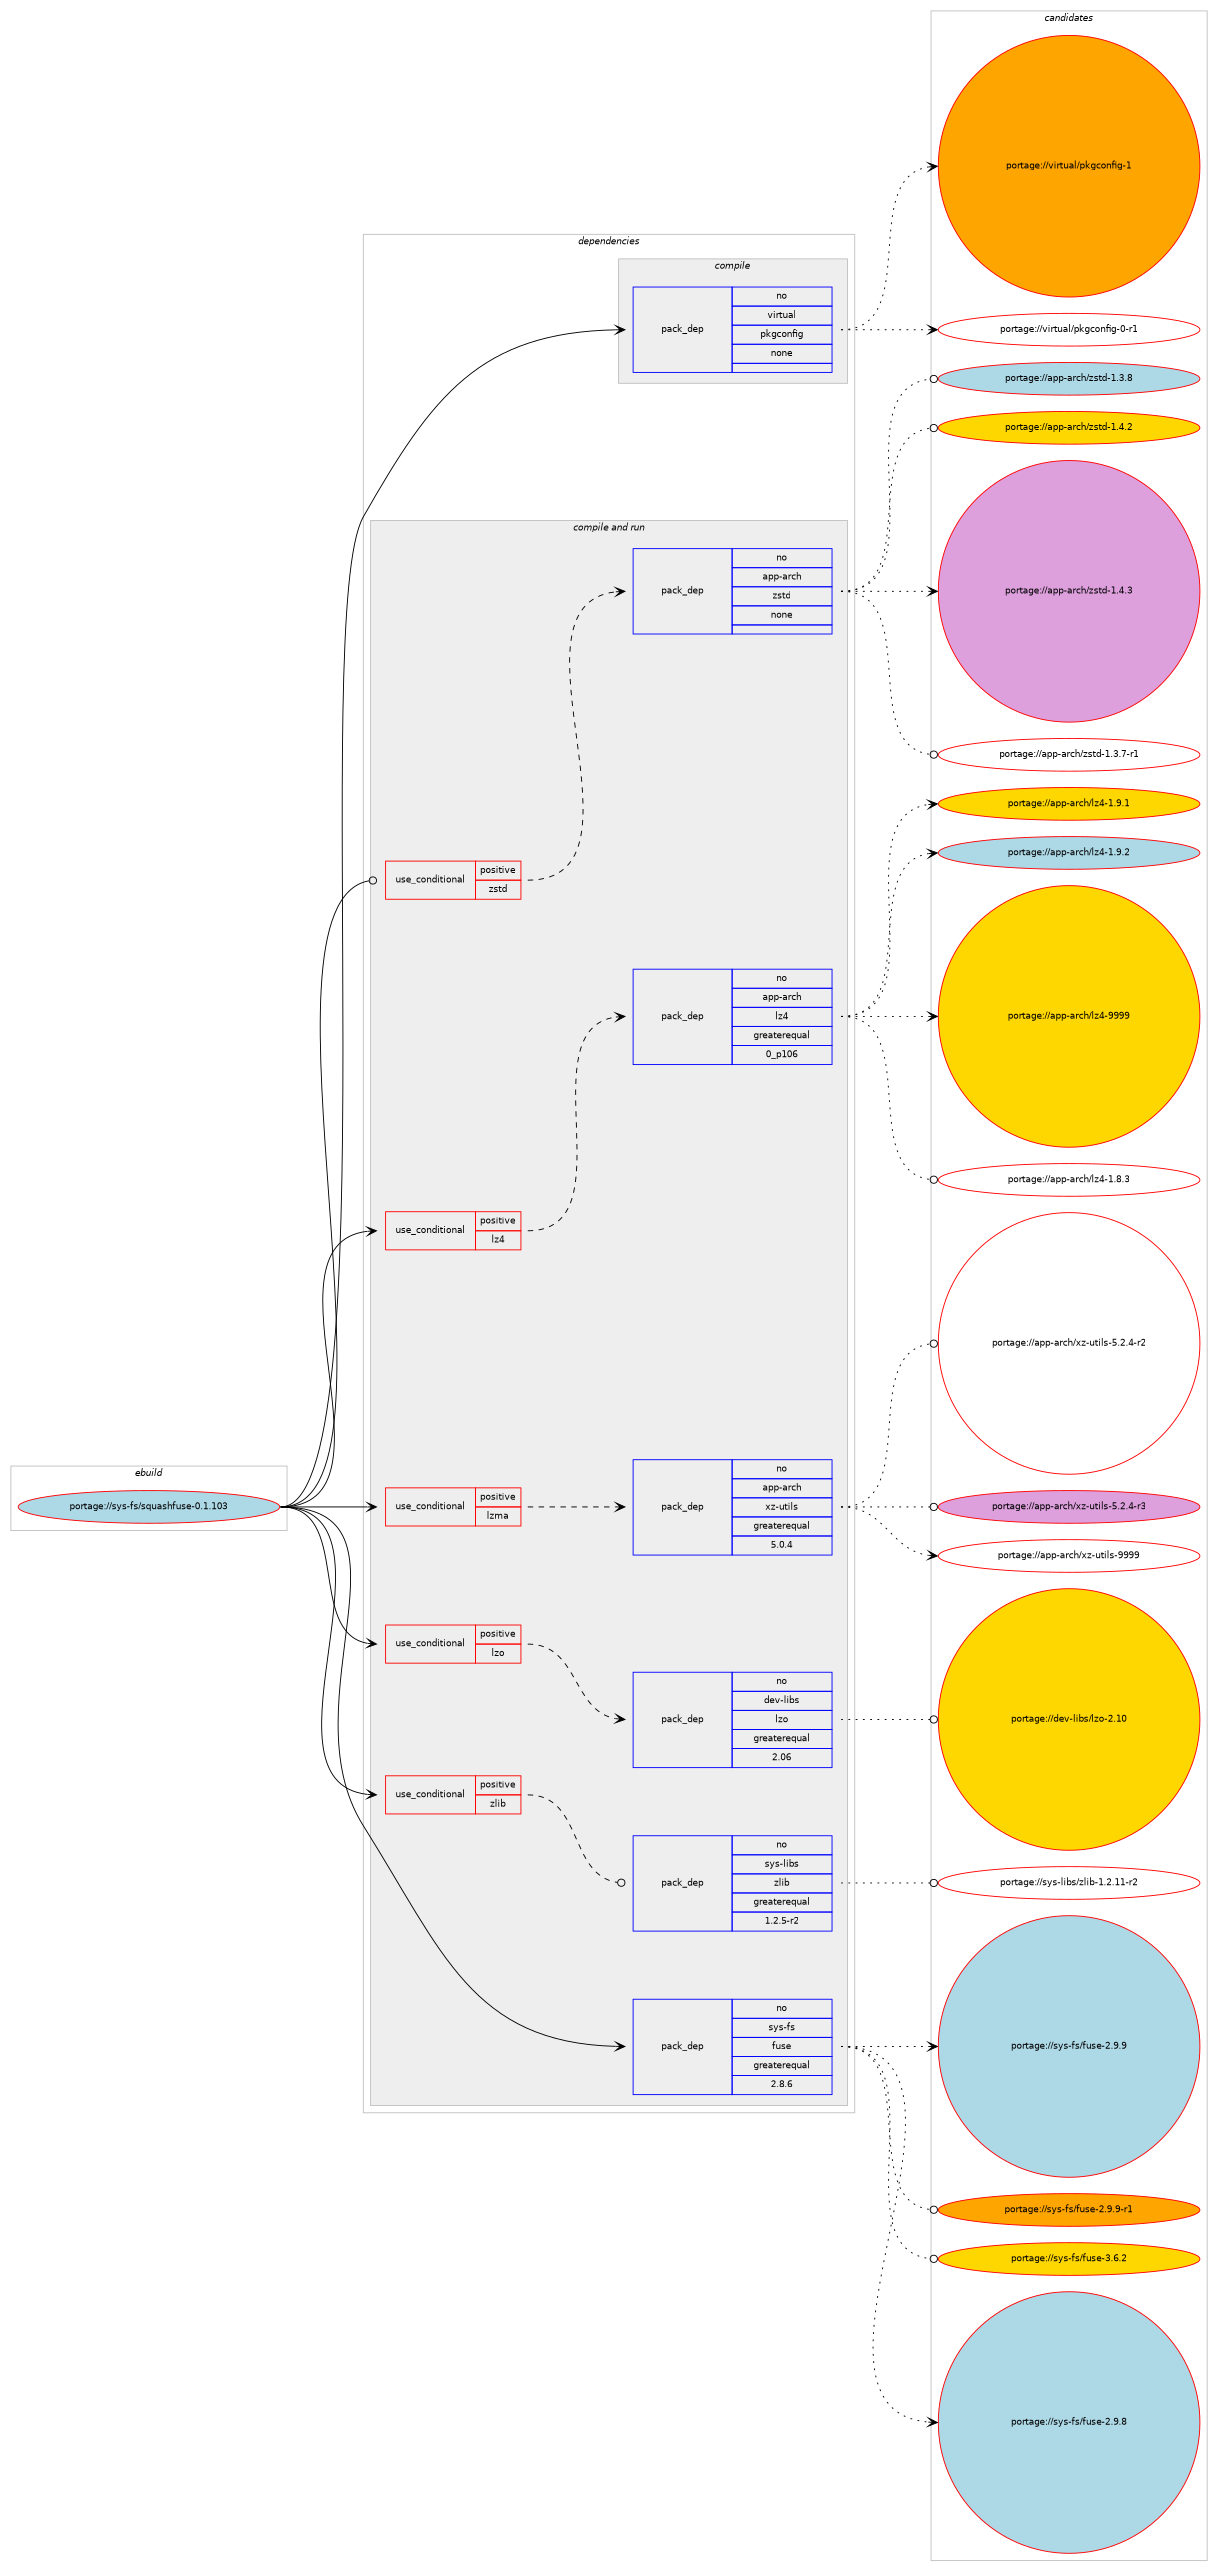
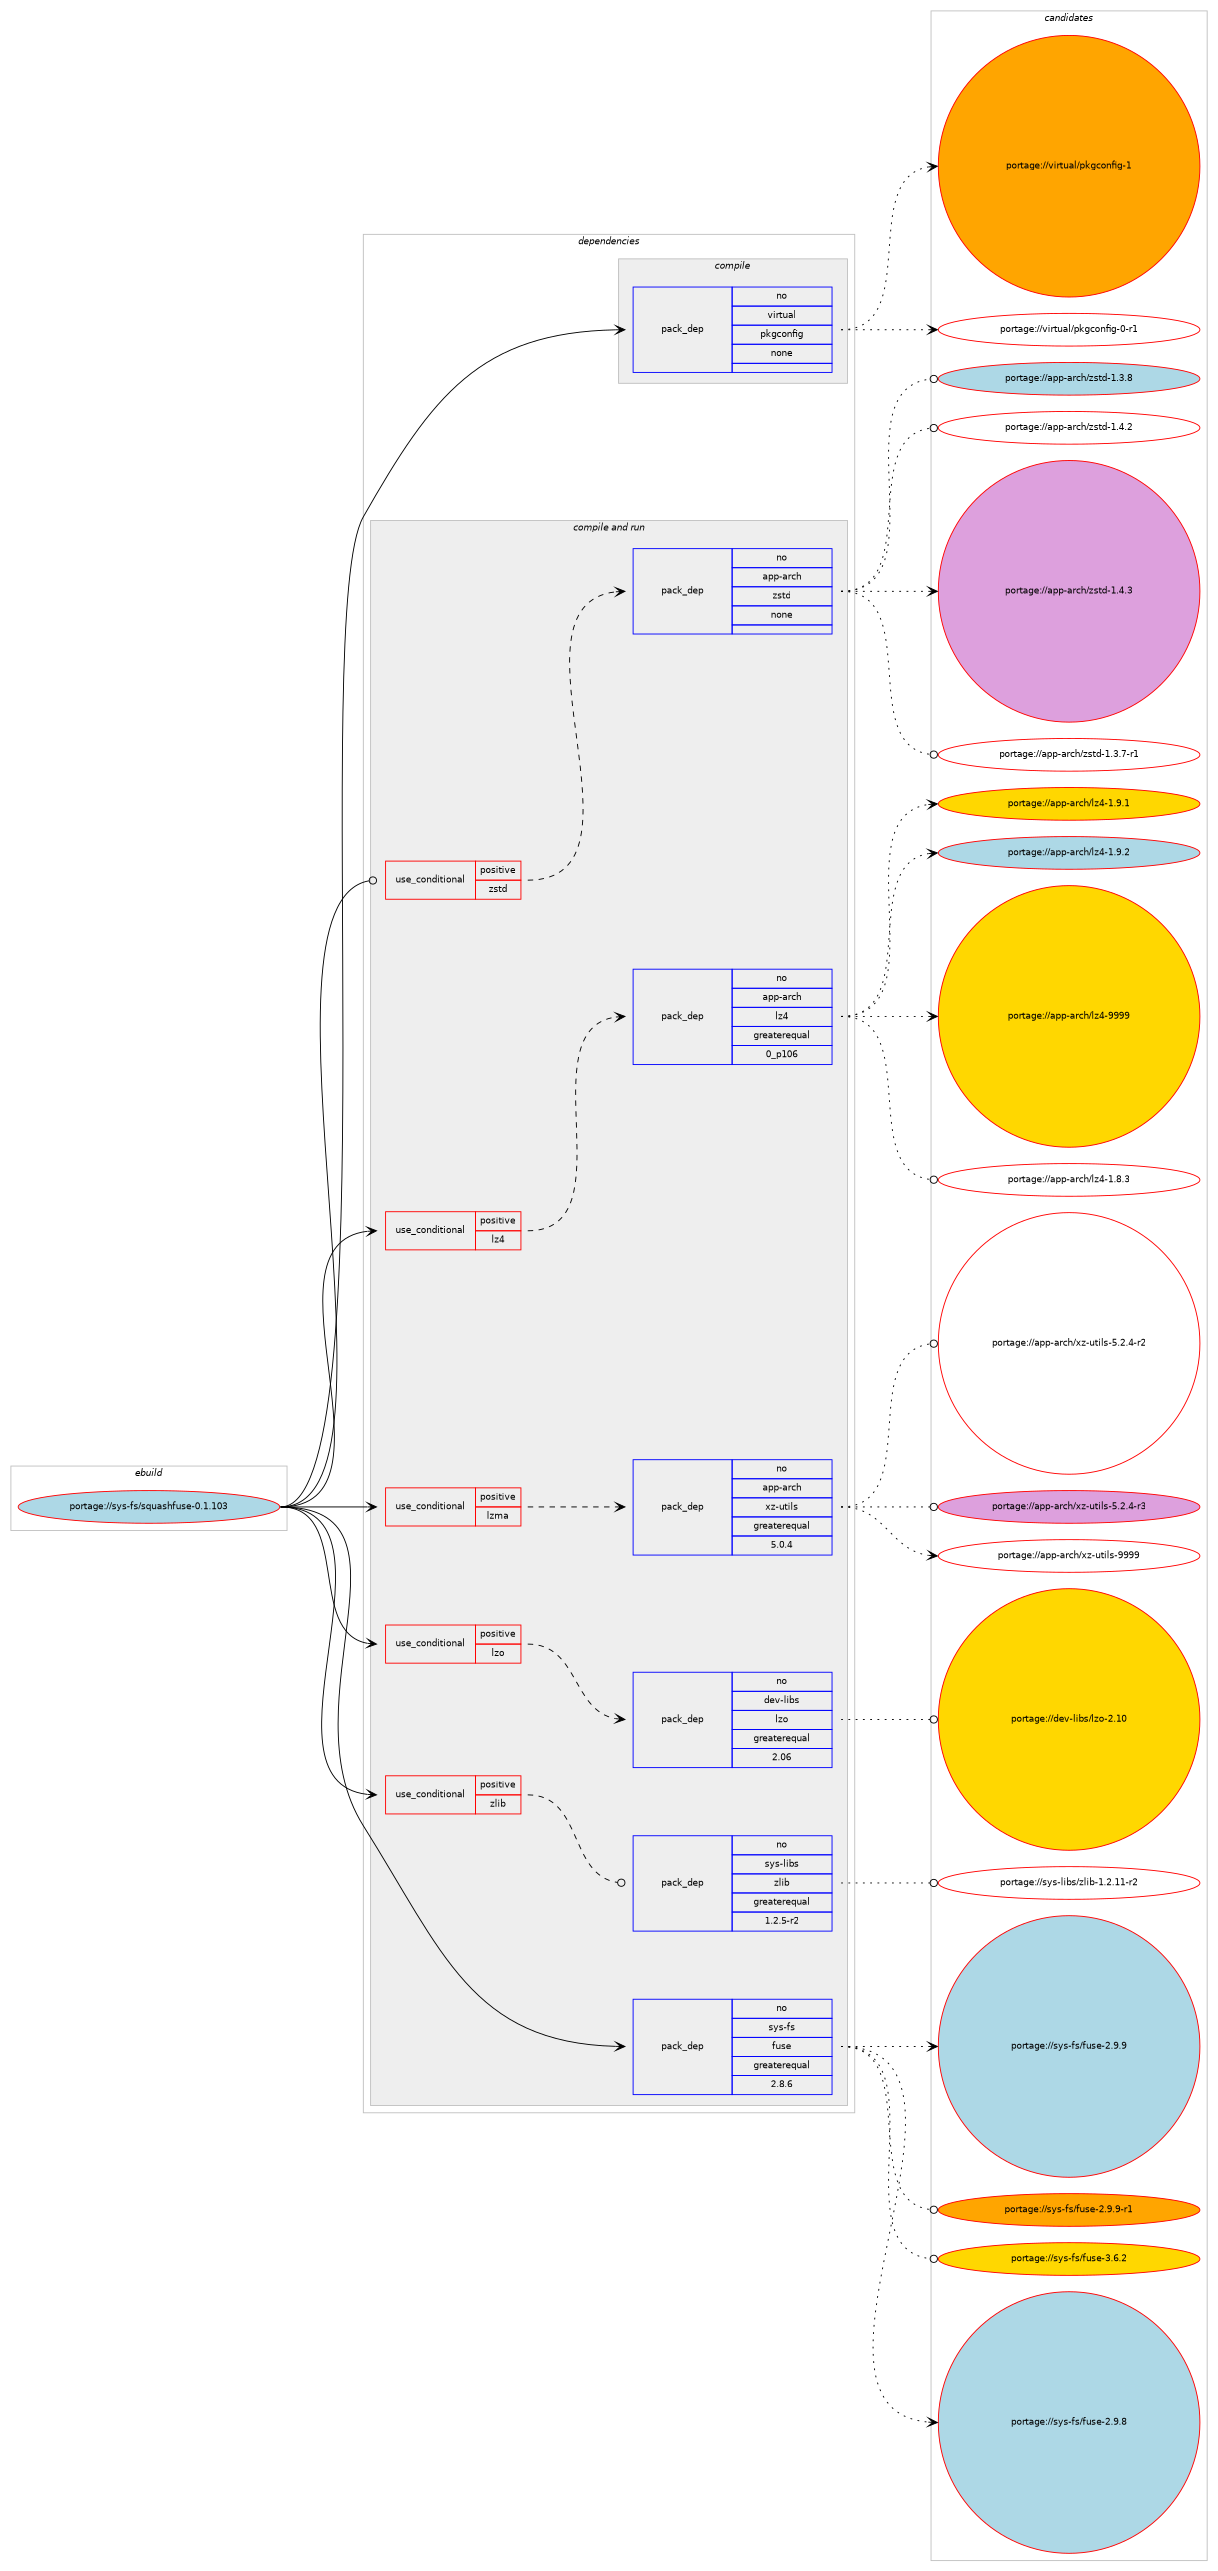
node "portage://app-arch/zstd-1.4.2": fillcolor gold -> white
